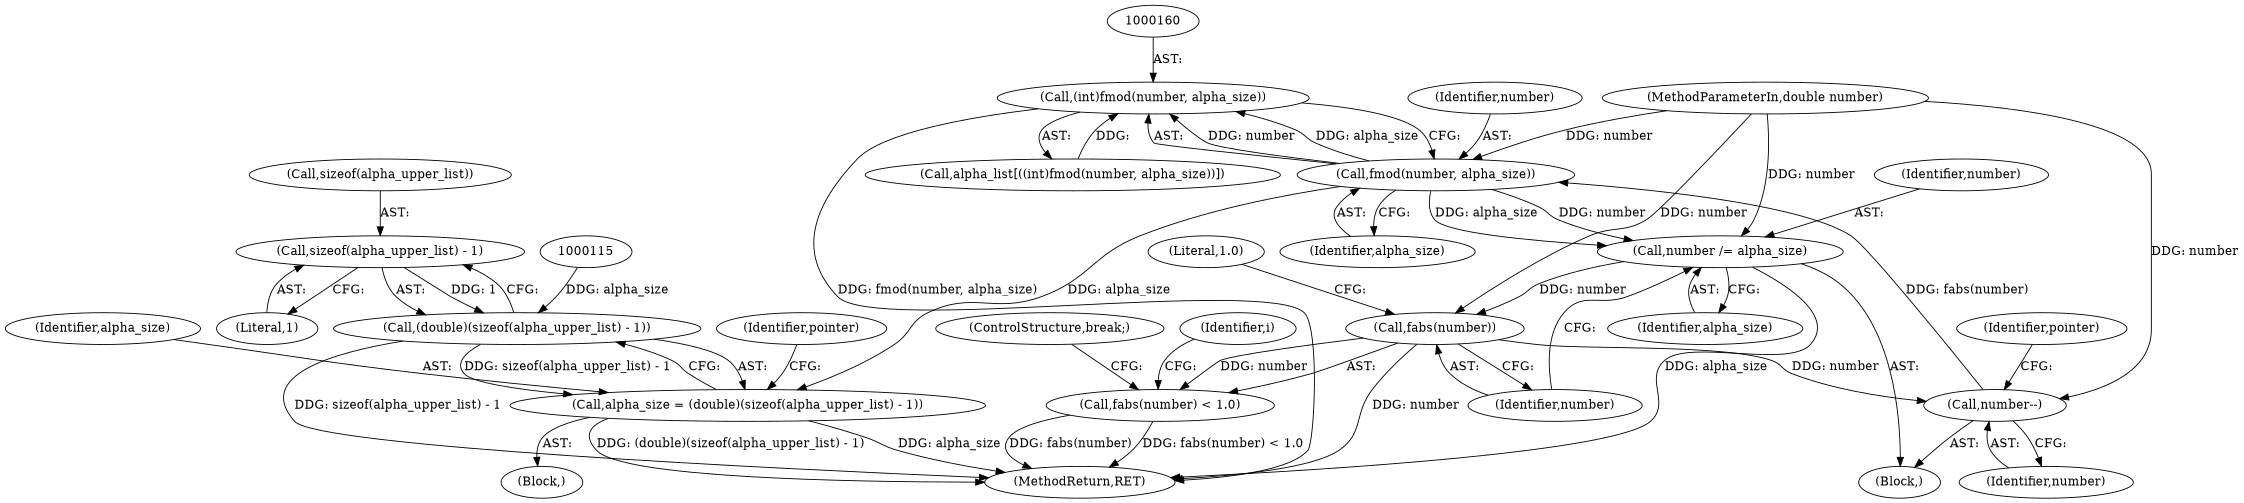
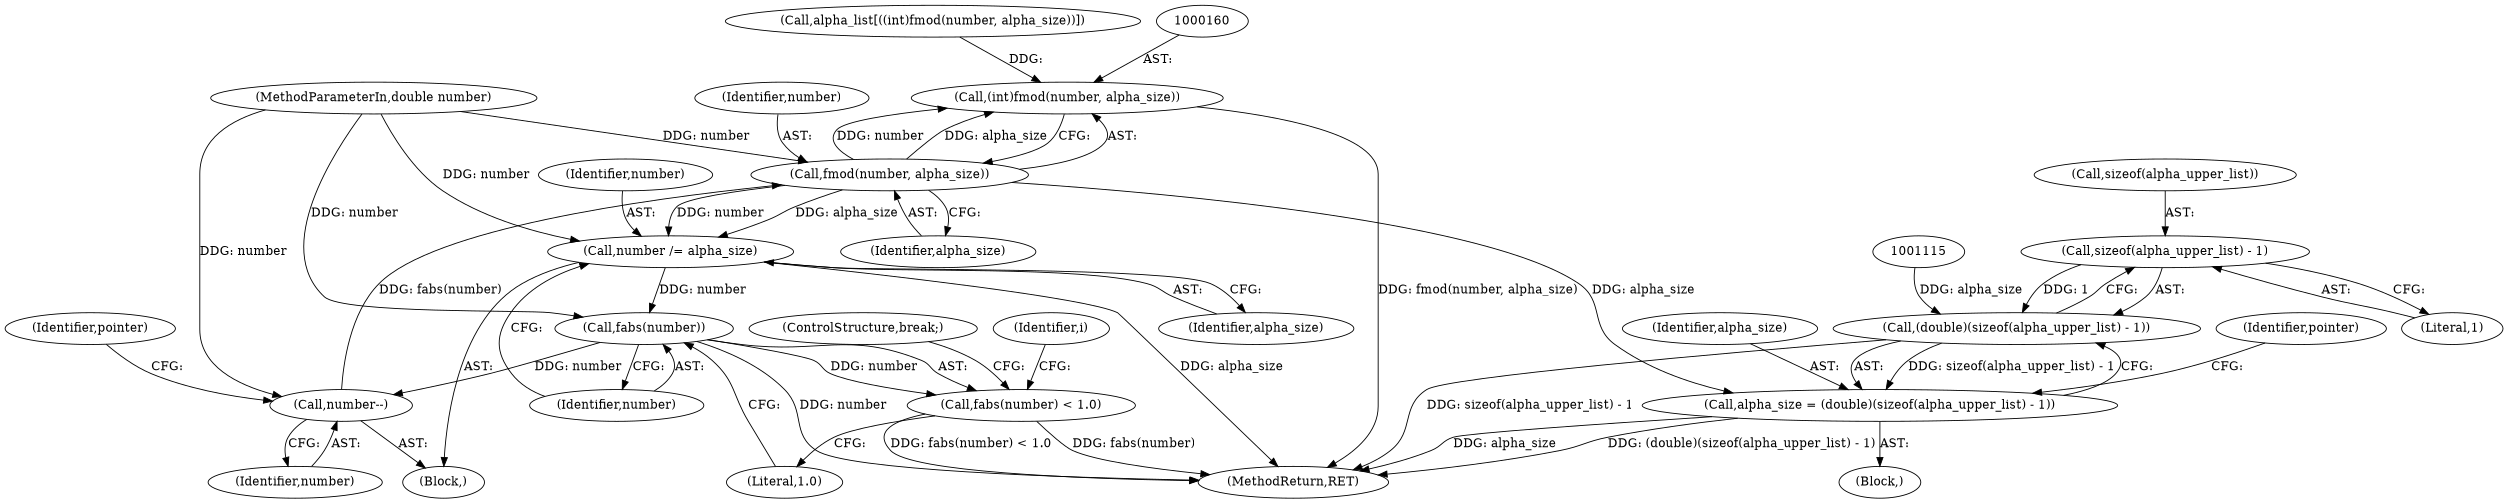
edge "(Call,(int)fmod(number, alpha_size))" -> "(Call,alpha_list[((int)fmod(number, alpha_size))])": removed, label "AST:"
node "1000115": label "1000115" -> "1001115"
edge "(Call,fabs(number) < 1.0)" -> "(Literal,1.0)": added, label "CFG:"
